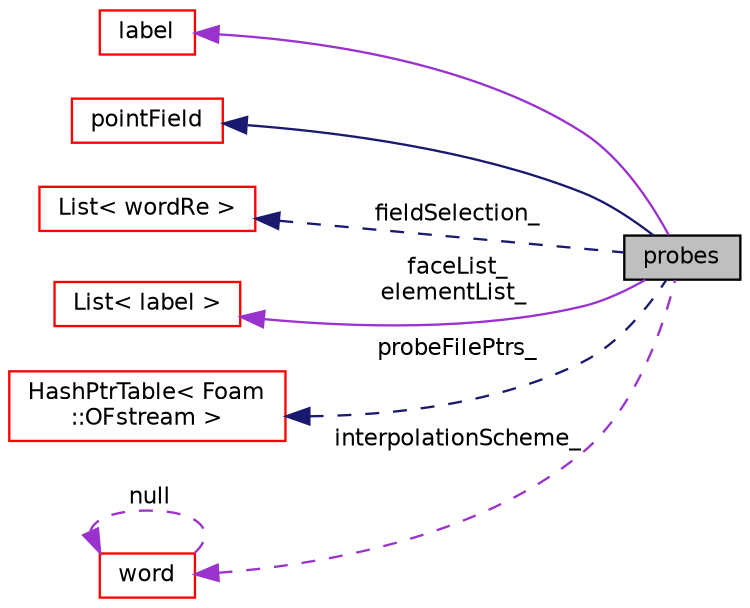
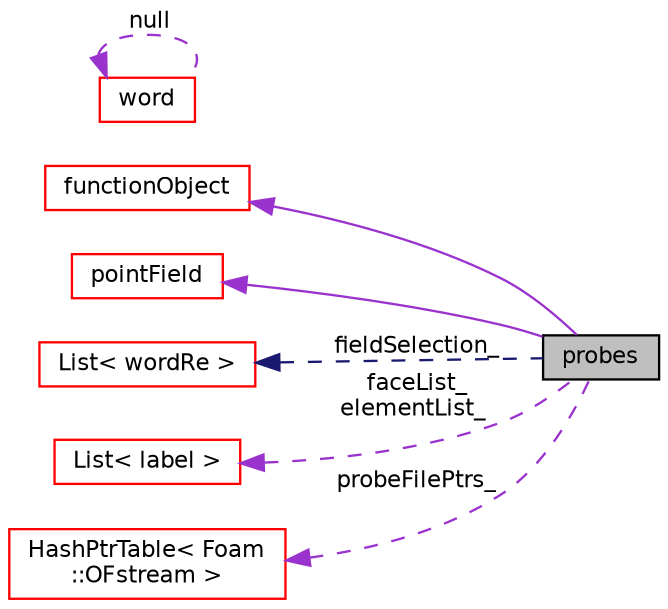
node "label": label "label" -> "functionObject"
edge "probes" -> "pointField": color midnightblue -> darkorchid3
edge "probes" -> "List< label >": style solid -> dashed
edge "probes" -> "HashPtrTable< Foam ::OFstream >": color midnightblue -> darkorchid3
edge "probes" -> "word": removed, label "interpolationScheme_"
